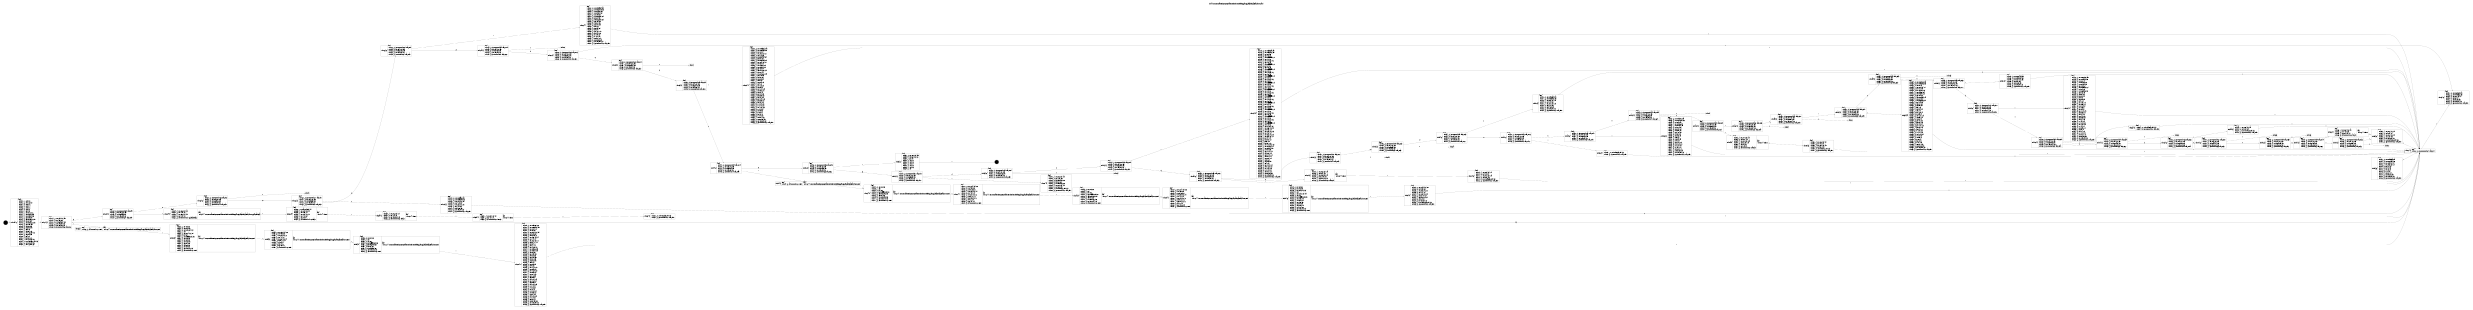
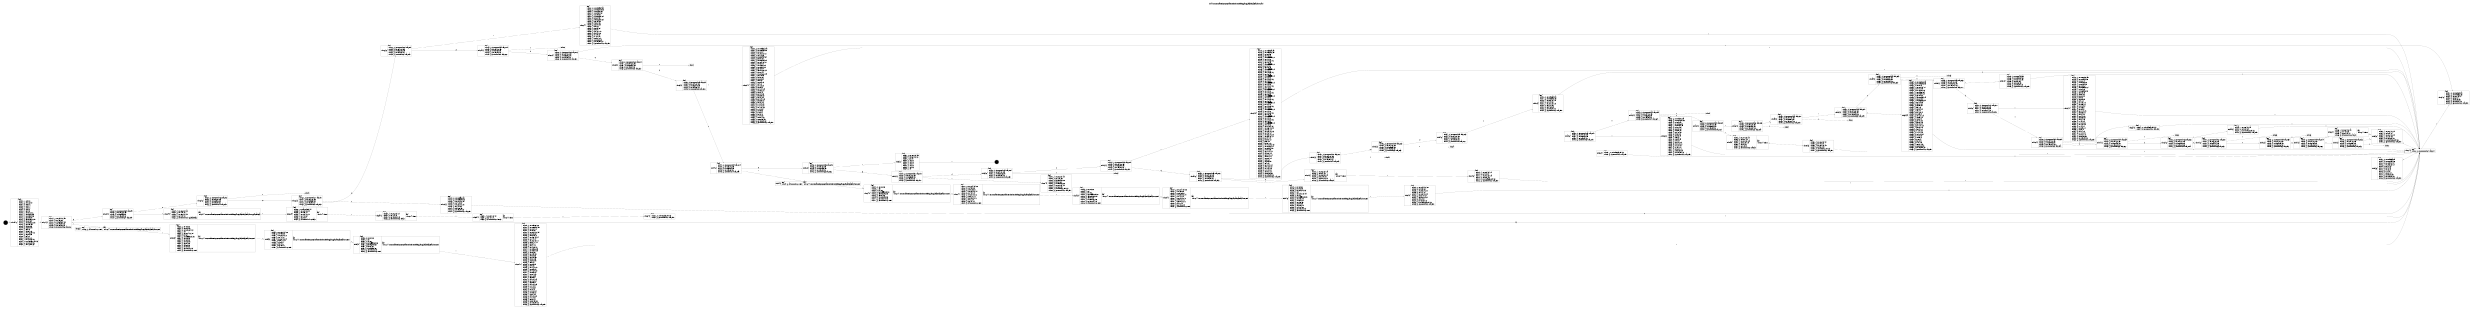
node "0x401a10 [28]": removed
